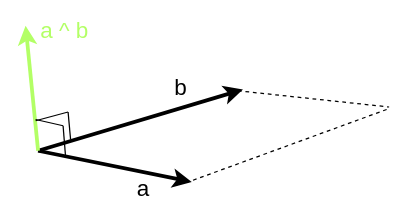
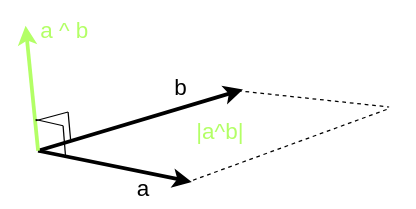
node "|a^b|": added
